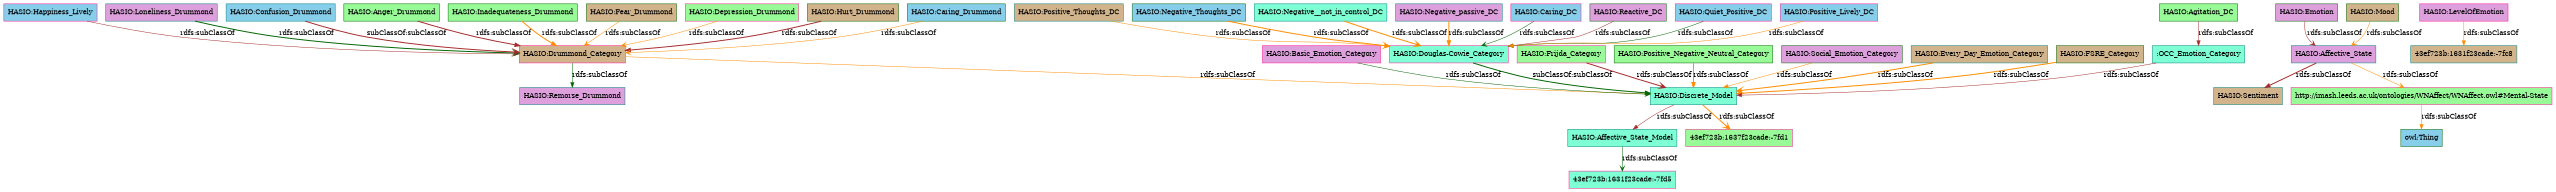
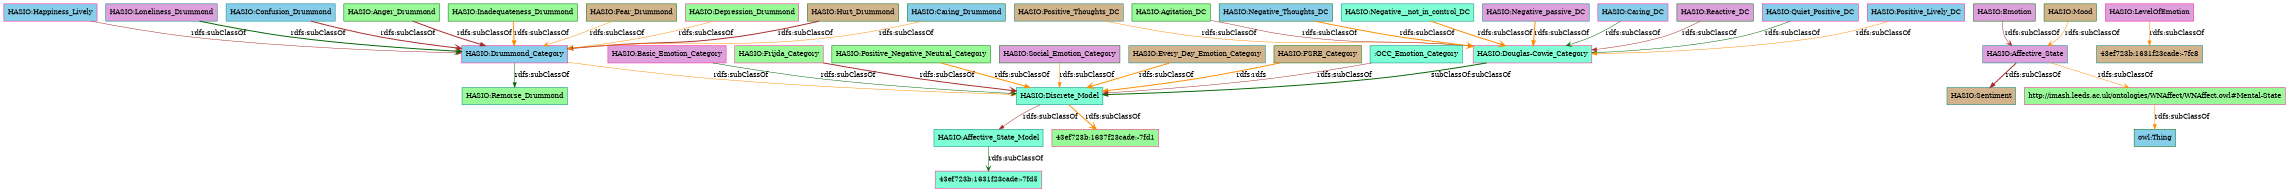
edge "HASIO:Agitation_DC" -> ":OCC_Emotion_Category": now "HASIO:Agitation_DC" -> "HASIO:Douglas-Cowie_Category"
edge "HASIO:Confusion_Drummond" -> "HASIO:Drummond_Category": label "subClassOf:subClassOf" -> "rdfs:subClassOf"
node "HASIO:Drummond_Category": fillcolor tan -> skyblue
edge "HASIO:FSRE_Category" -> "HASIO:Discrete_Model": label "rdfs:subClassOf" -> "rdfs:rdfs"
node "HASIO:Remorse_Drummond": fillcolor plum -> palegreen
